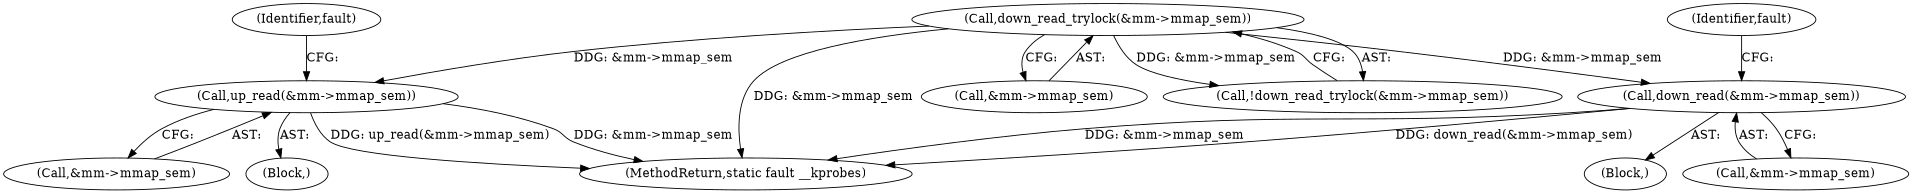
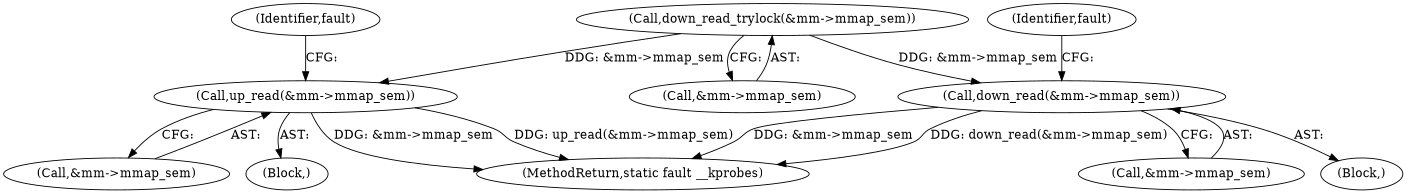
edge "(Call,down_read_trylock(&mm->mmap_sem))" -> "(MethodReturn,static fault __kprobes)": removed, label "DDG: &mm->mmap_sem"
node "(Call,!down_read_trylock(&mm->mmap_sem))": removed
